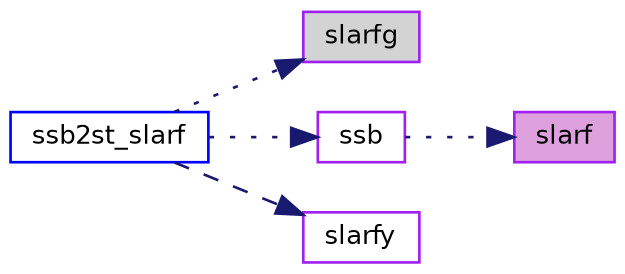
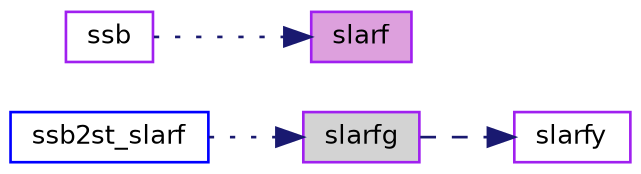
edge "ssb2st_slarf" -> "ssb": removed
edge "ssb2st_slarf" -> "slarfy": now "slarfg" -> "slarfy"
